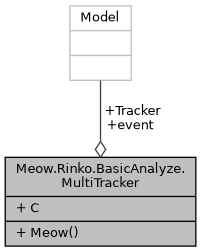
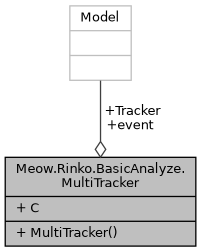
node "Meow.Rinko.BasicAnalyze.": text "+ Meow()" -> "+ MultiTracker()"
